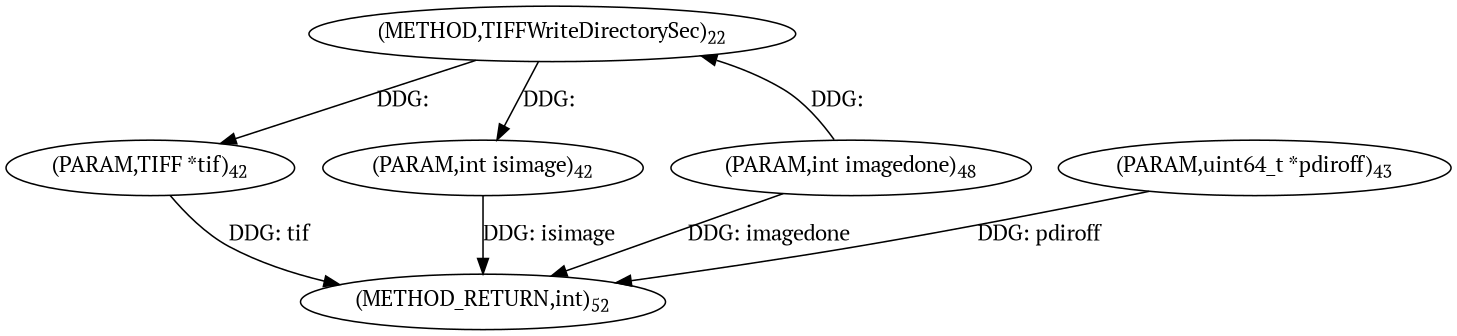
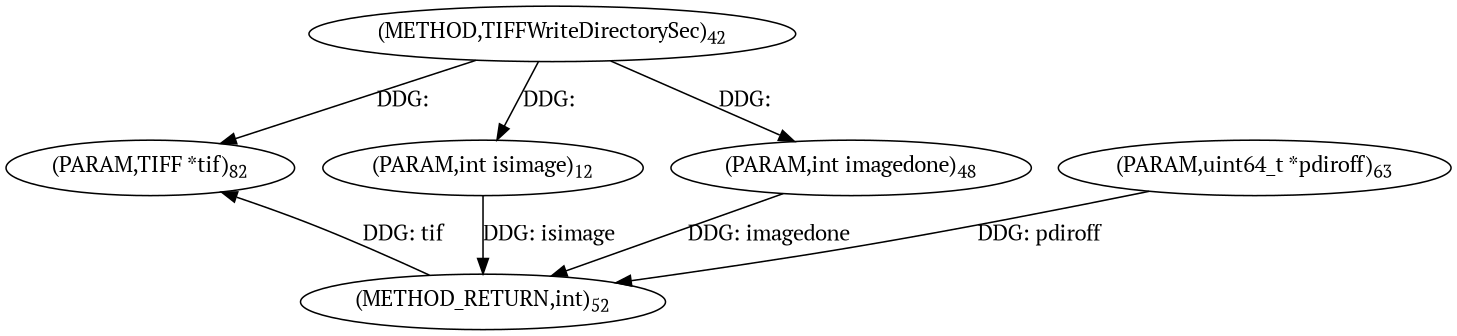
node "(METHOD,TIFFWriteDirectorySec)": text "22" -> "42"
edge "(PARAM,int imagedone)" -> "(METHOD,TIFFWriteDirectorySec)": reversed
node "(PARAM,TIFF *tif)": text "42" -> "82"
node "(PARAM,int isimage)": text "42" -> "12"
node "(PARAM,uint64_t *pdiroff)": text "43" -> "63"
edge "(PARAM,TIFF *tif)" -> "(METHOD_RETURN,int)": reversed
